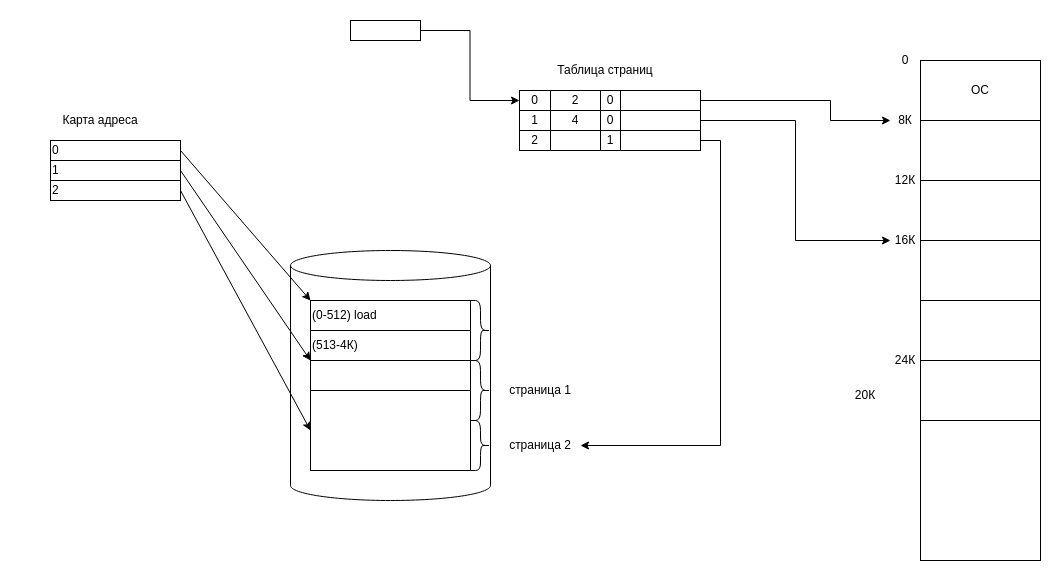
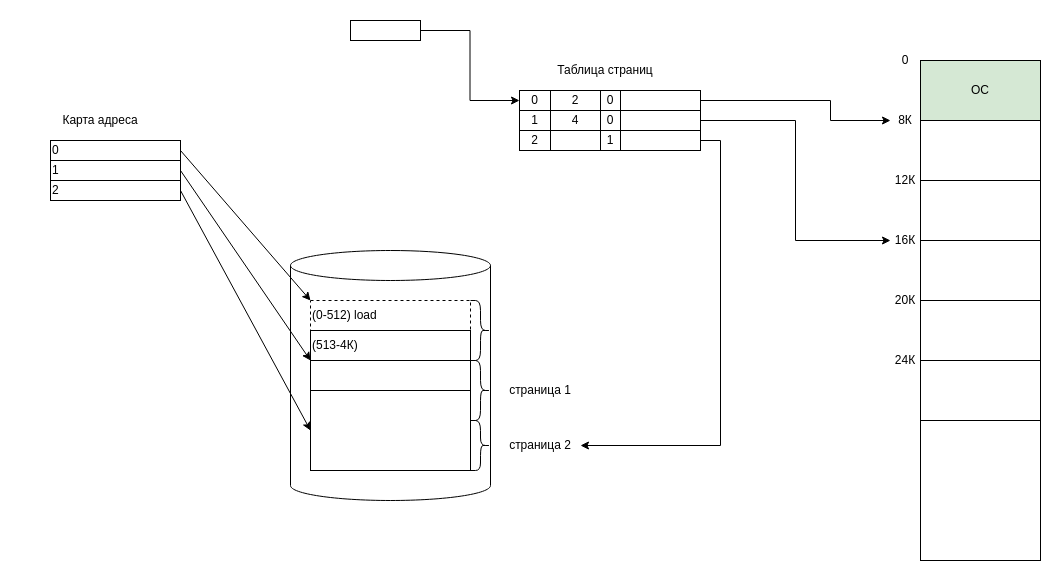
node "ОС": fillcolor #ffffff -> #d5e8d4
node "(0-512) load": style solid -> dashed
node "20К": moved (866, 396) -> (906, 301)
